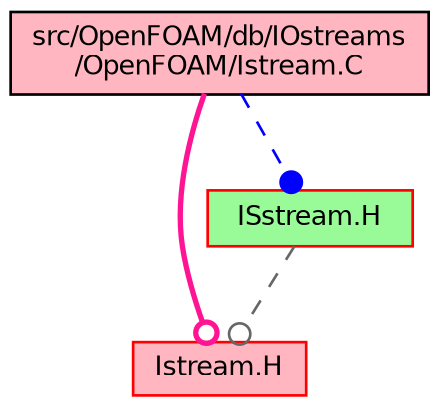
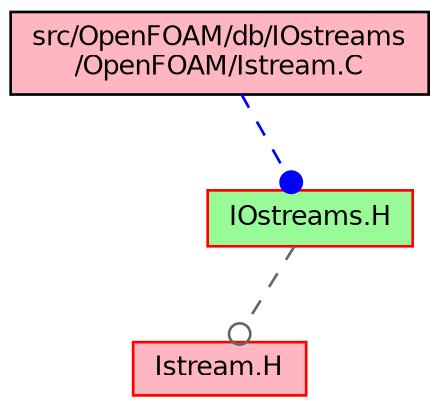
edge "src/OpenFOAM/db/IOstreams /OpenFOAM/Istream.C" -> "Istream.H": removed
node "ISstream.H": label "ISstream.H" -> "IOstreams.H"
